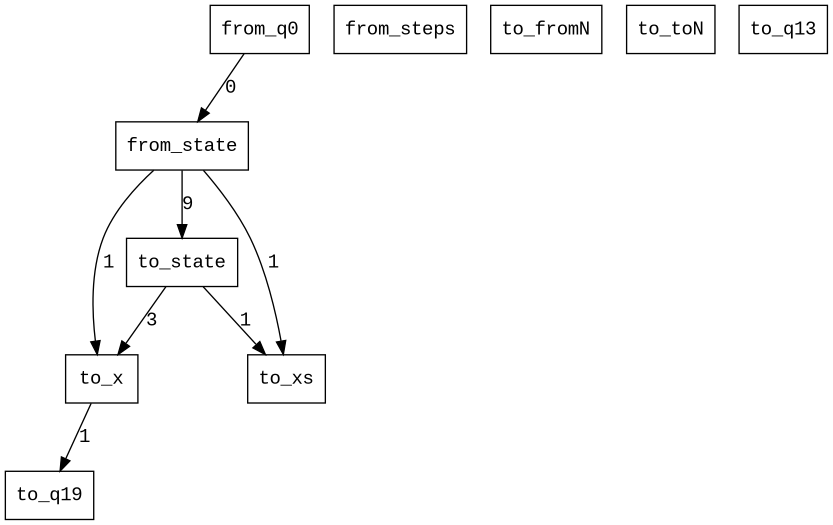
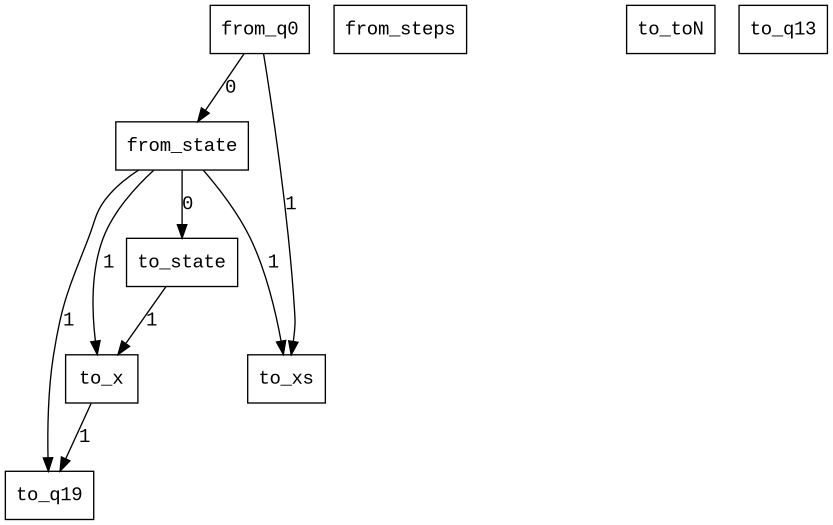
node "to_fromN": removed
edge "from_state" -> "to_state": label "9" -> "0"
edge "from_state" -> "to_q19": added, label "1"
edge "to_state" -> "to_xs": now "from_q0" -> "to_xs"
edge "to_state" -> "to_x": label "3" -> "1"
